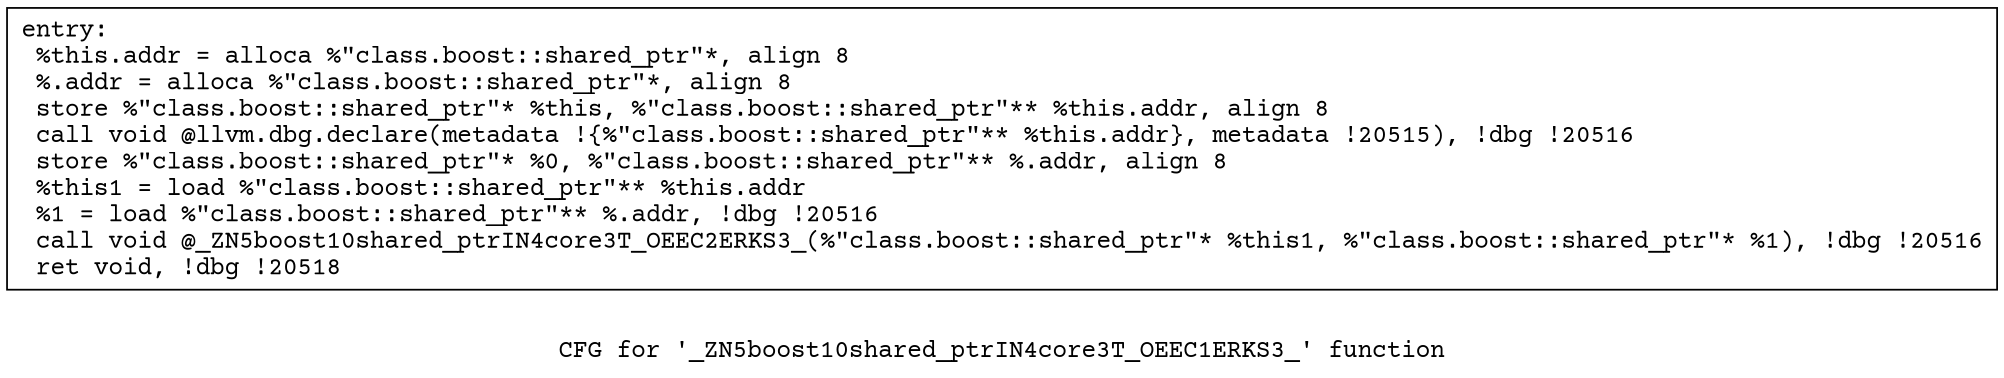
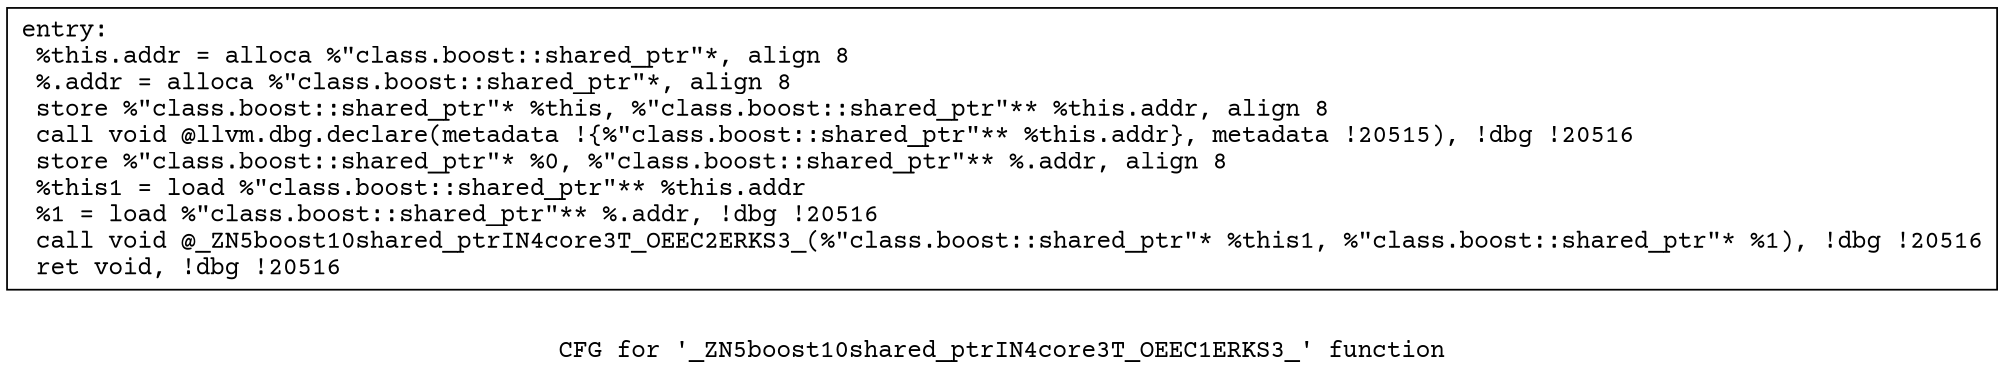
node "entry:": text "ret void, !dbg !20518" -> "ret void, !dbg !20516"
